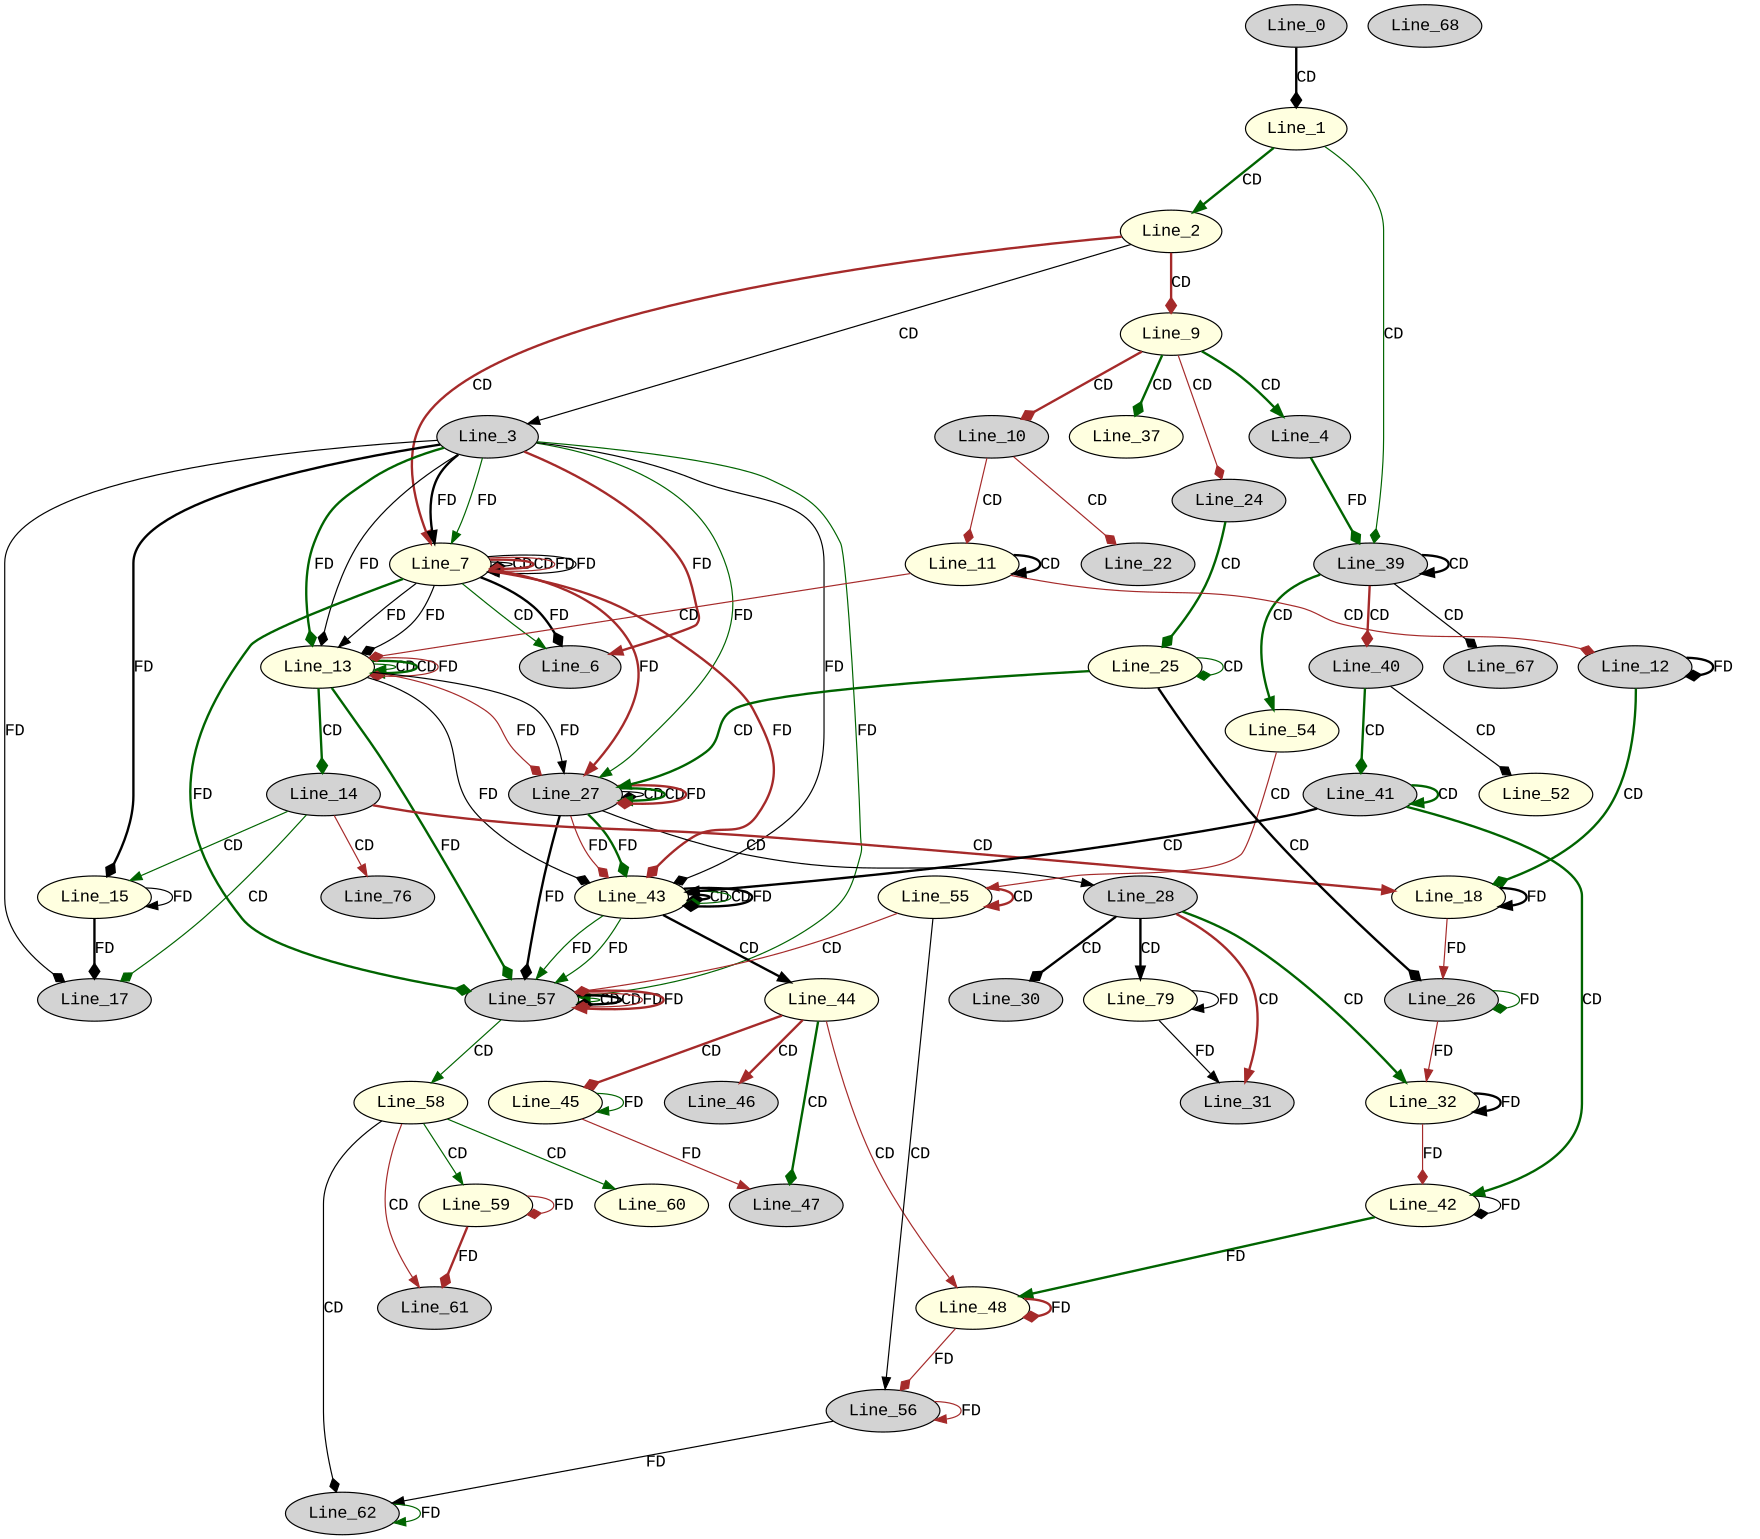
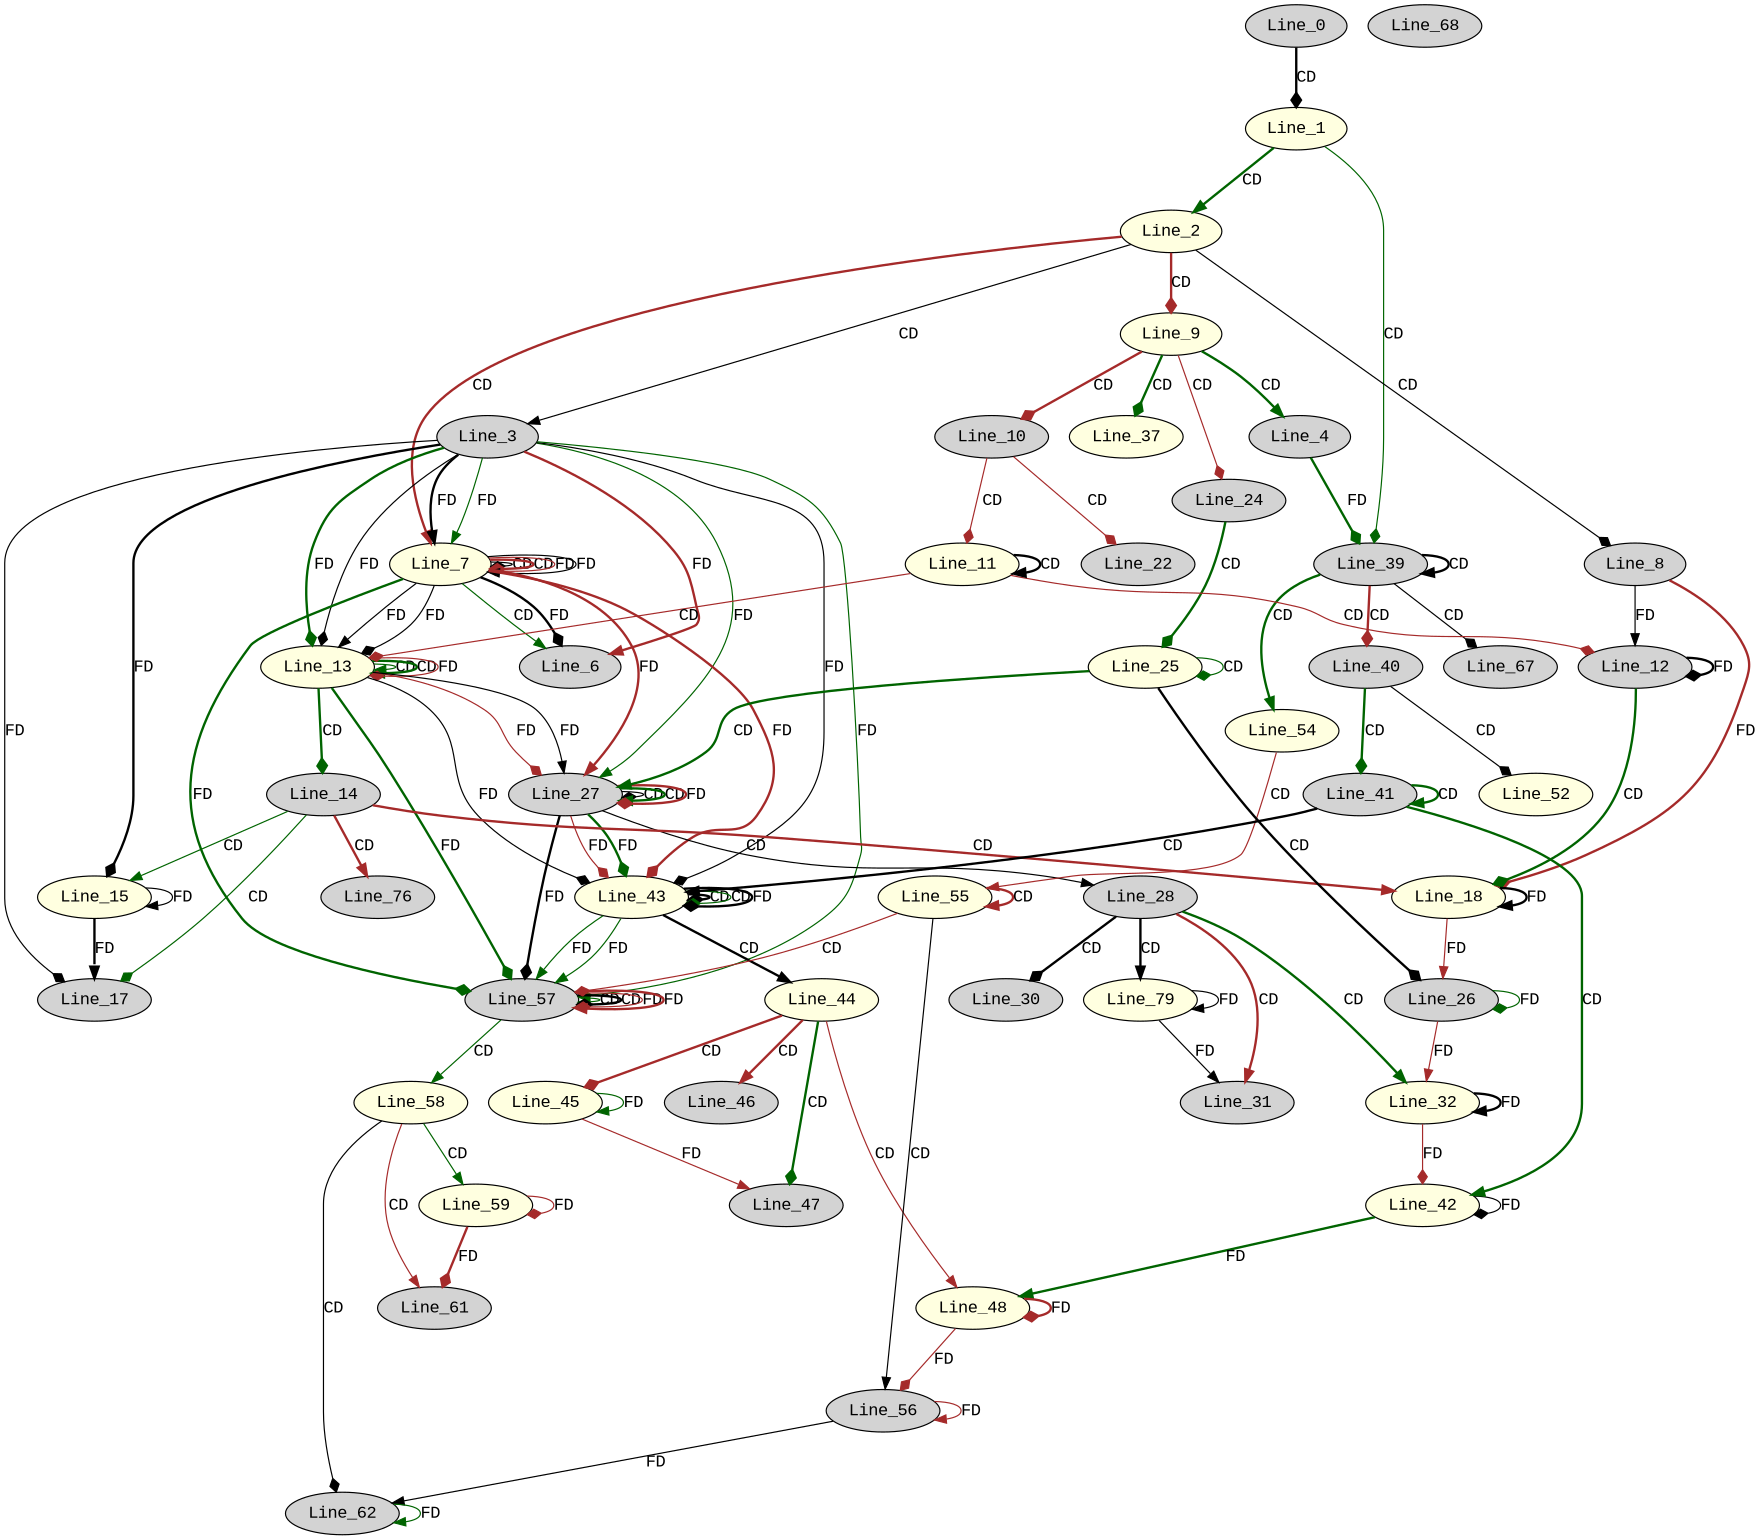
node "Line_8": added
edge "Line_14" -> "Line_76": style solid -> bold
edge "Line_15" -> "Line_17": arrowhead diamond -> normal
node "Line_60": removed
